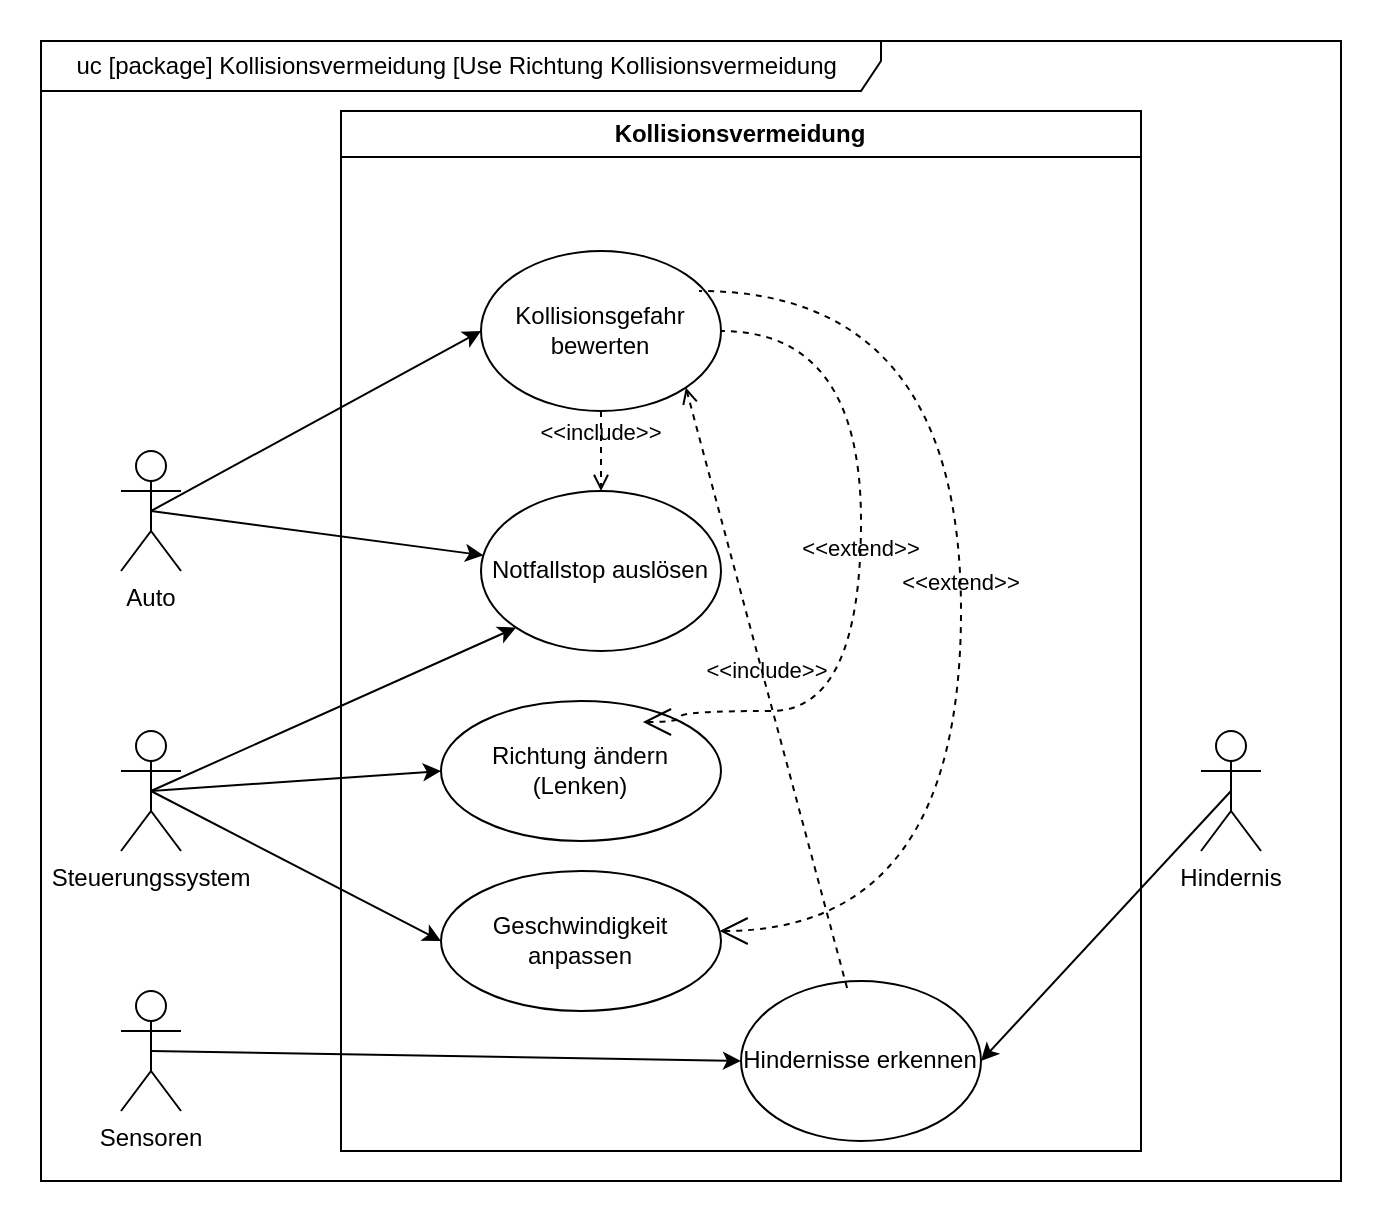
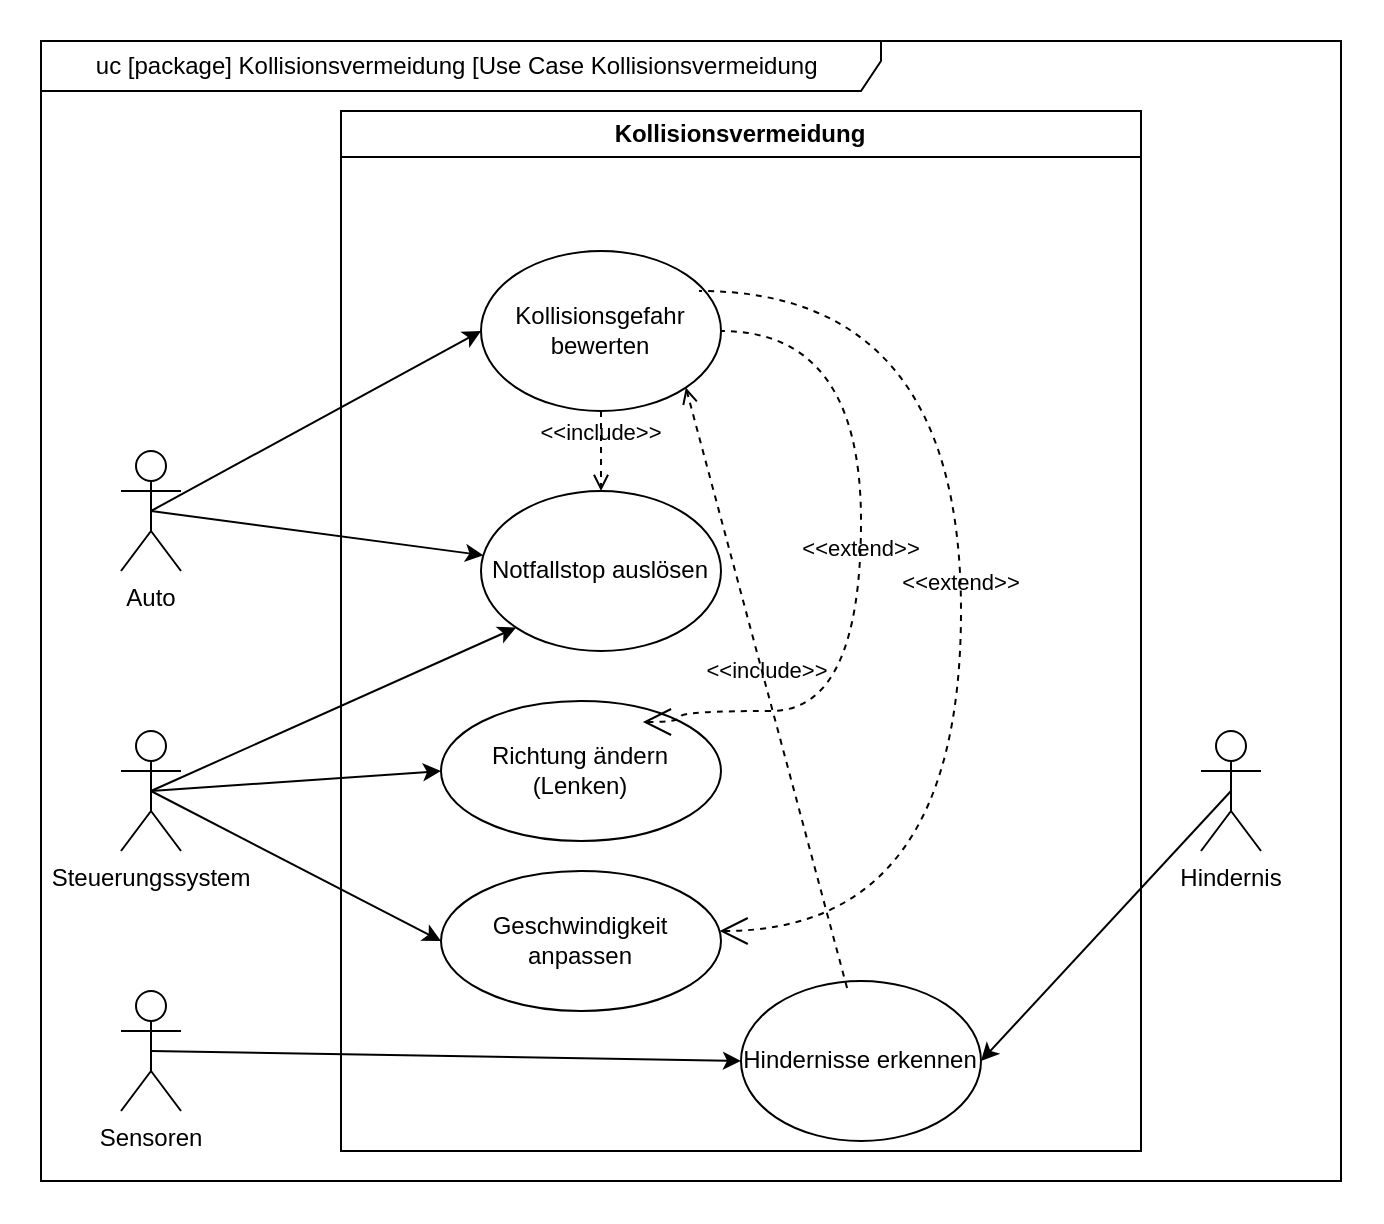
node "uc [package] Kollisionsvermeidung [Use Richtung Kollisionsvermeidung": label "uc [package] Kollisionsvermeidung [Use Richtung Kollisionsvermeidung" -> "uc [package] Kollisionsvermeidung [Use Case Kollisionsvermeidung"
